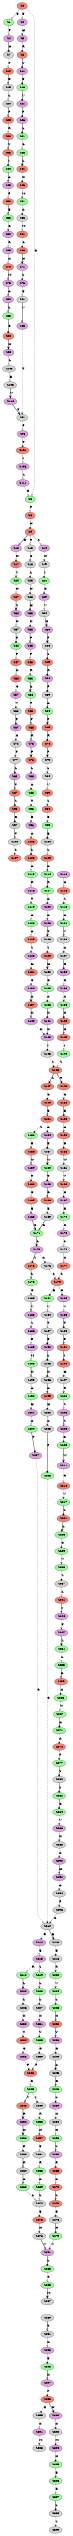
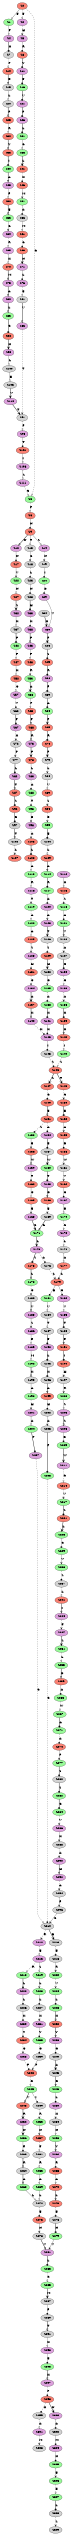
edge "S29" -> "S34": now "S29" -> "S39"
edge "S167" -> "S170": arrowhead dot -> onormal
edge "S287" -> "S289": added, label "P"
